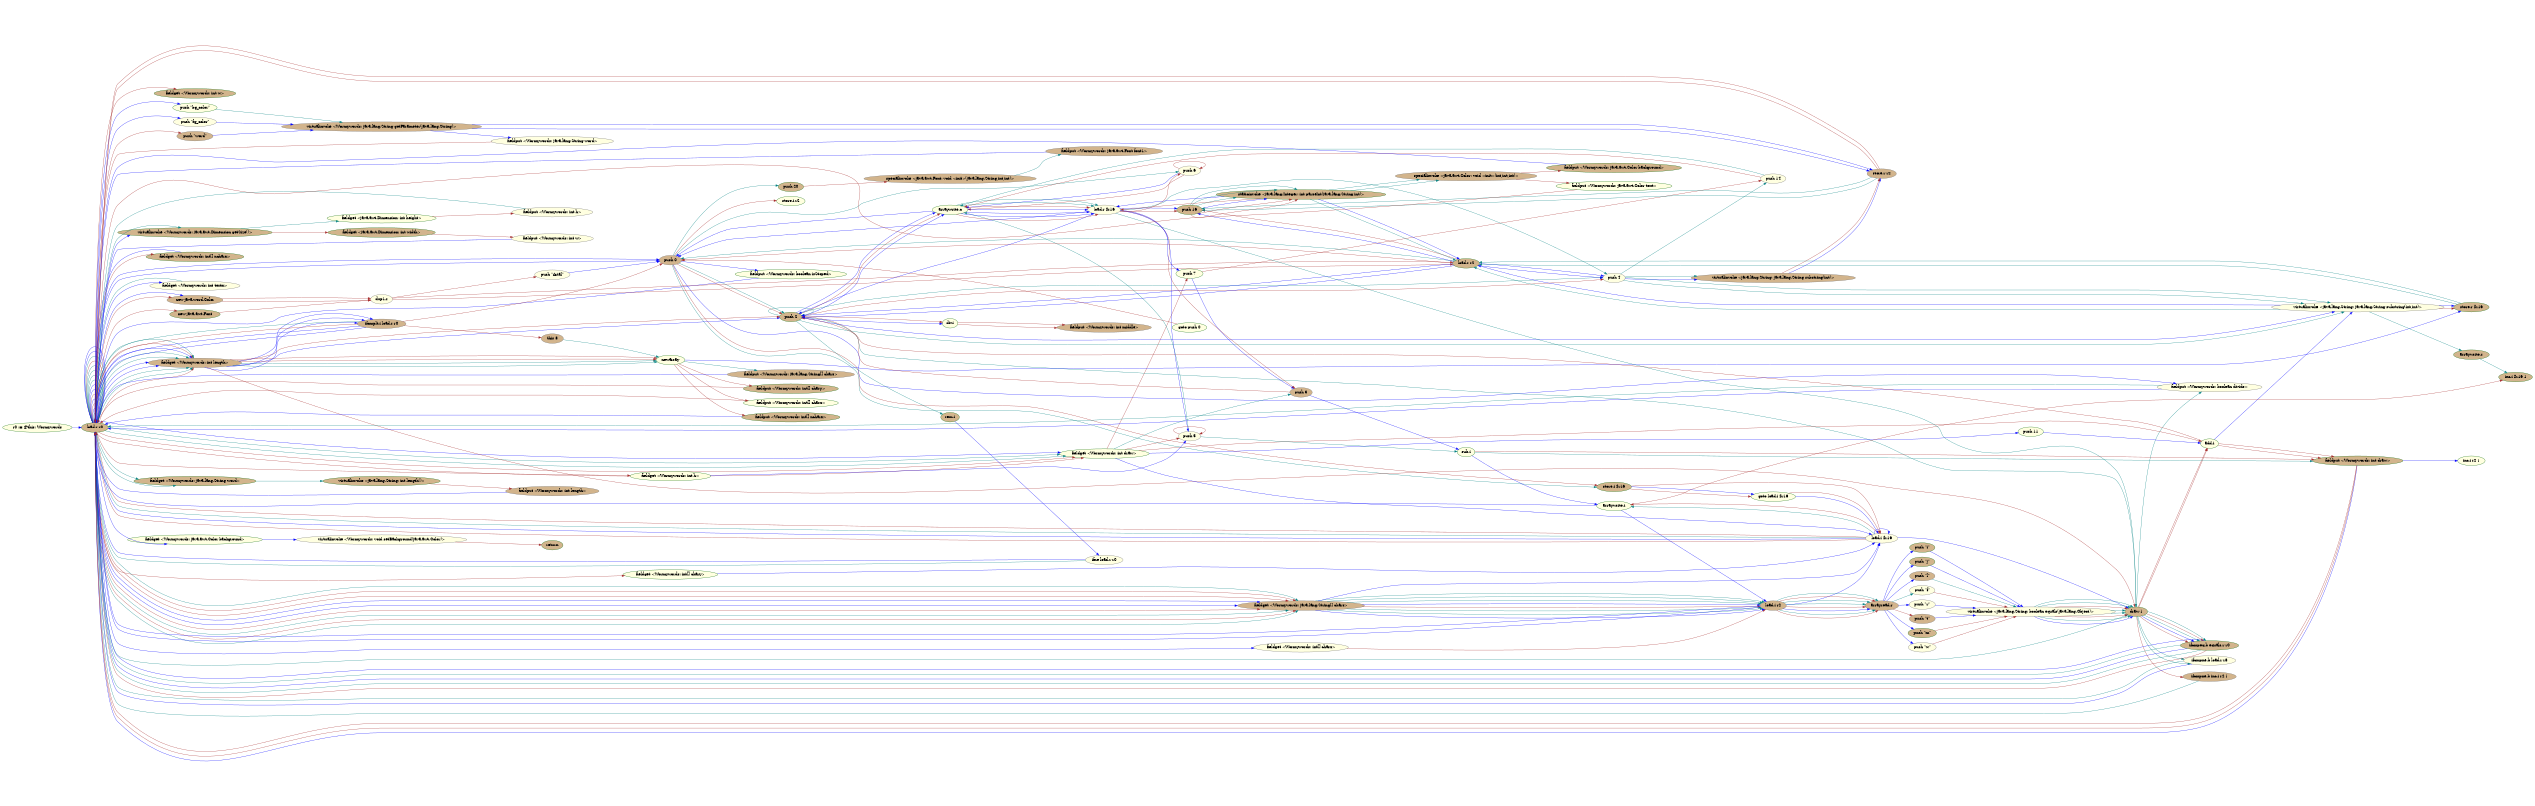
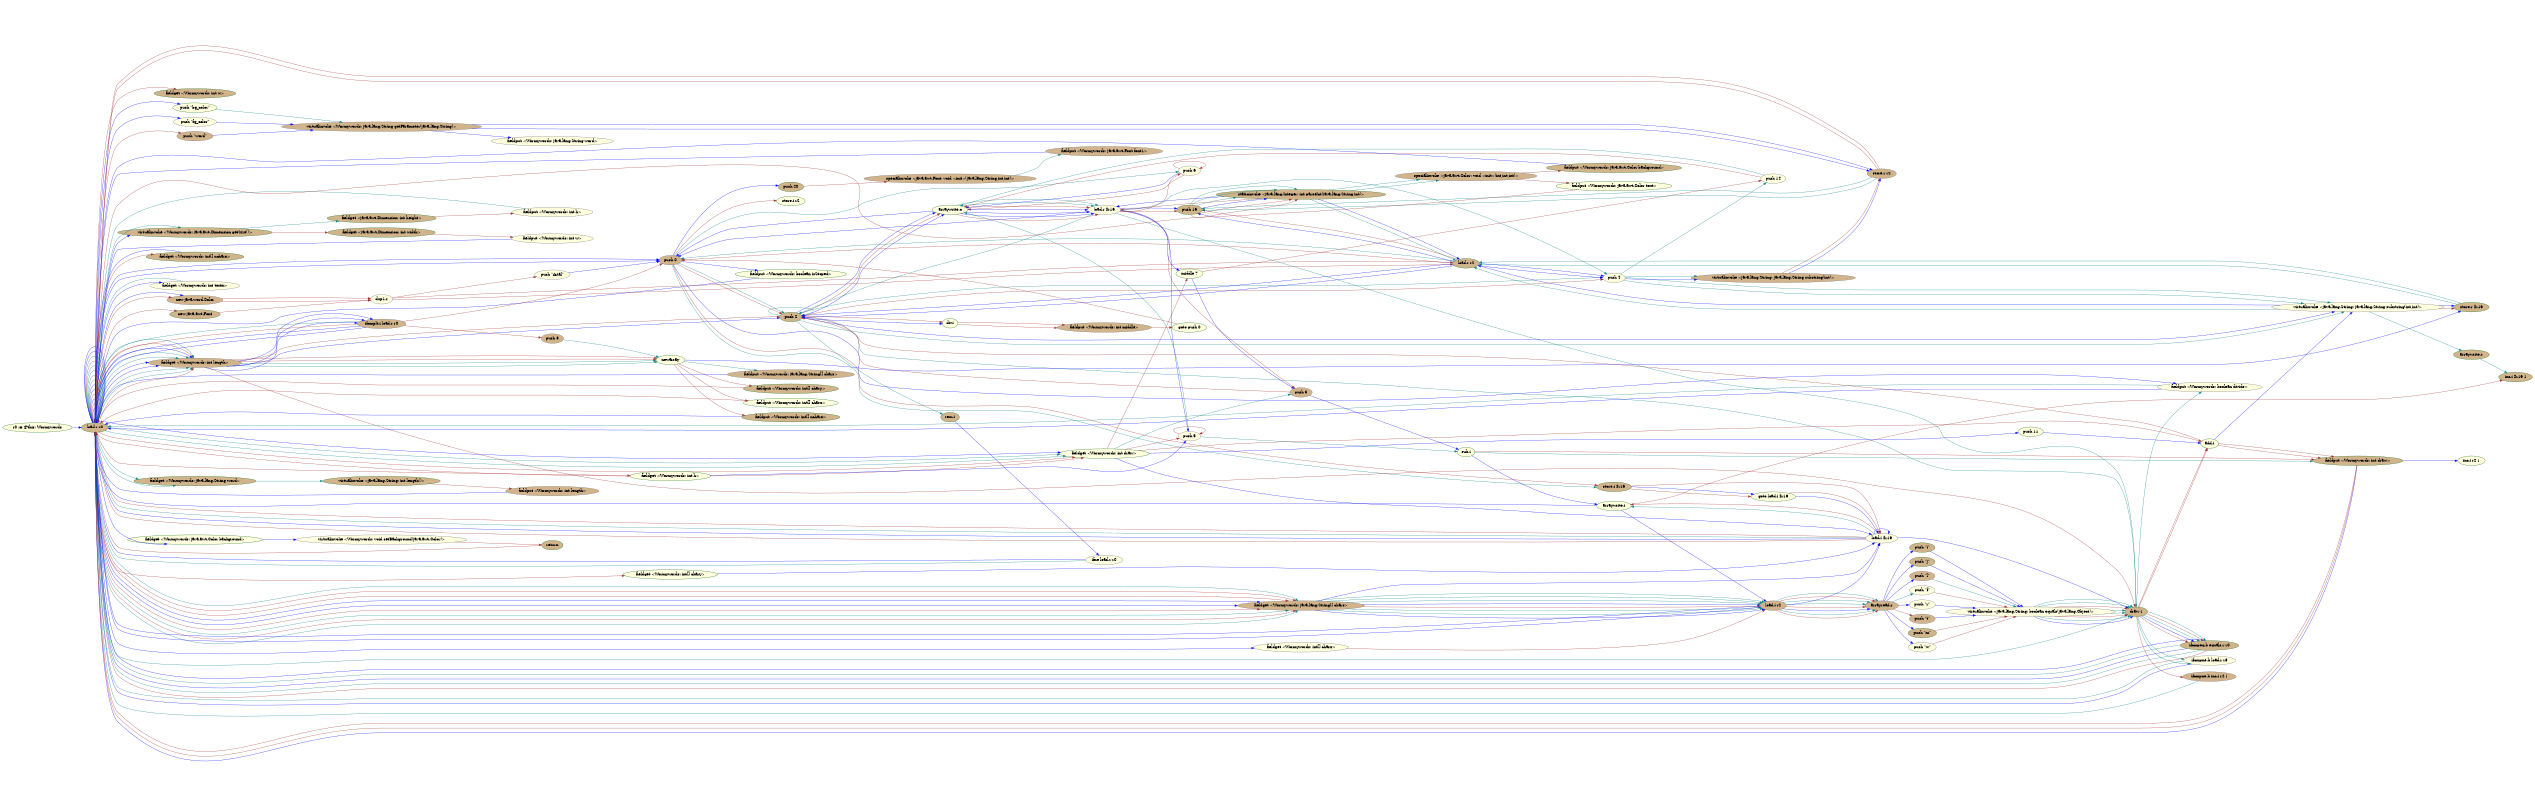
edge "fieldput <Wormywords: java.lang.String word>" -> "load.r r0": now "return" -> "load.r r0"
edge "push 0" -> "push 20": color teal -> blue
node "fieldget <java.awt.Dimension: int height>": fillcolor lightyellow -> tan
edge "load.r $r16" -> "push 2": color blue -> teal
node "push 7": label "push 7" -> "middle 7"
edge "fieldput <Wormywords: int middle>" -> "goto push 0": added
node "this 8": label "this 8" -> "push 8"
